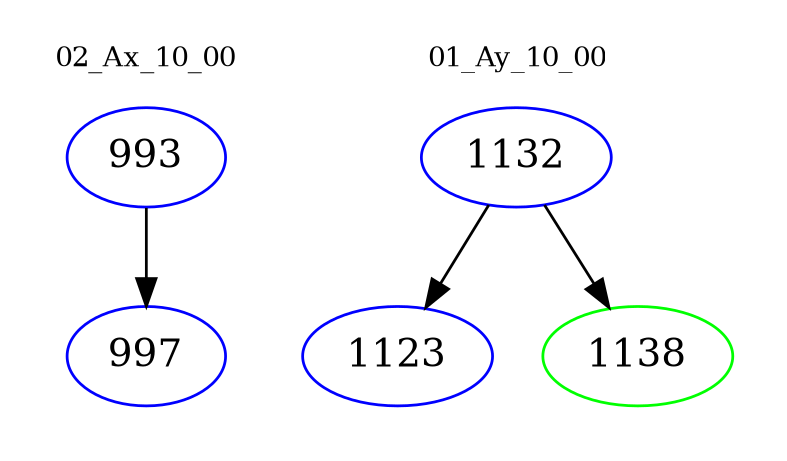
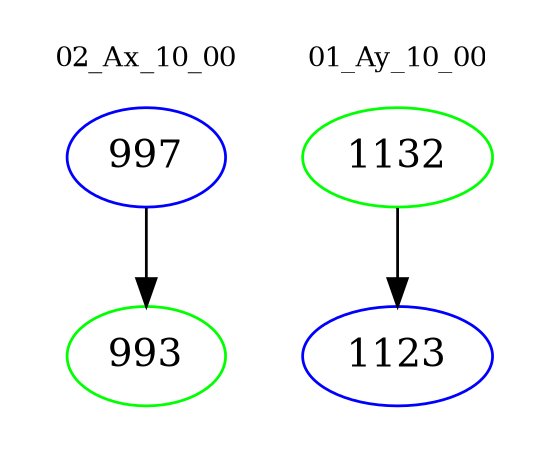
node "993": color blue -> green
node "1132": color blue -> green
edge "993" -> "997": reversed
node "1138": removed
